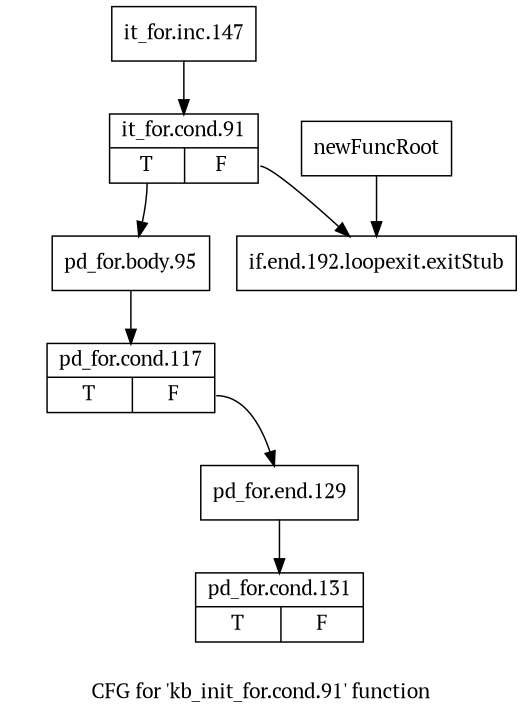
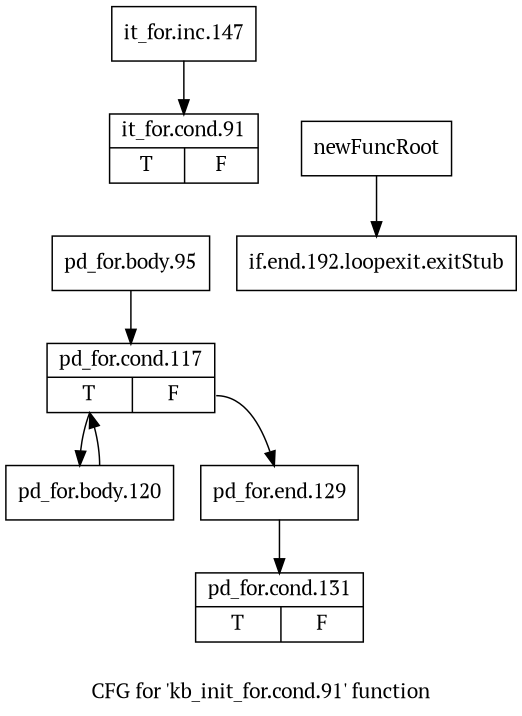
edge "it_for.cond.91" -> "if.end.192.loopexit.exitStub": removed
edge "it_for.cond.91" -> "pd_for.body.95": removed
node "pd_for.body.120": added
